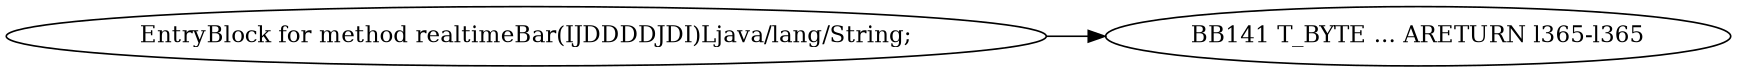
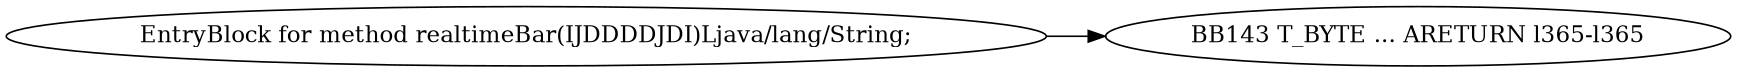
node "BB141 T_BYTE ... ARETURN l365-l365": label "BB141 T_BYTE ... ARETURN l365-l365" -> "BB143 T_BYTE ... ARETURN l365-l365"
